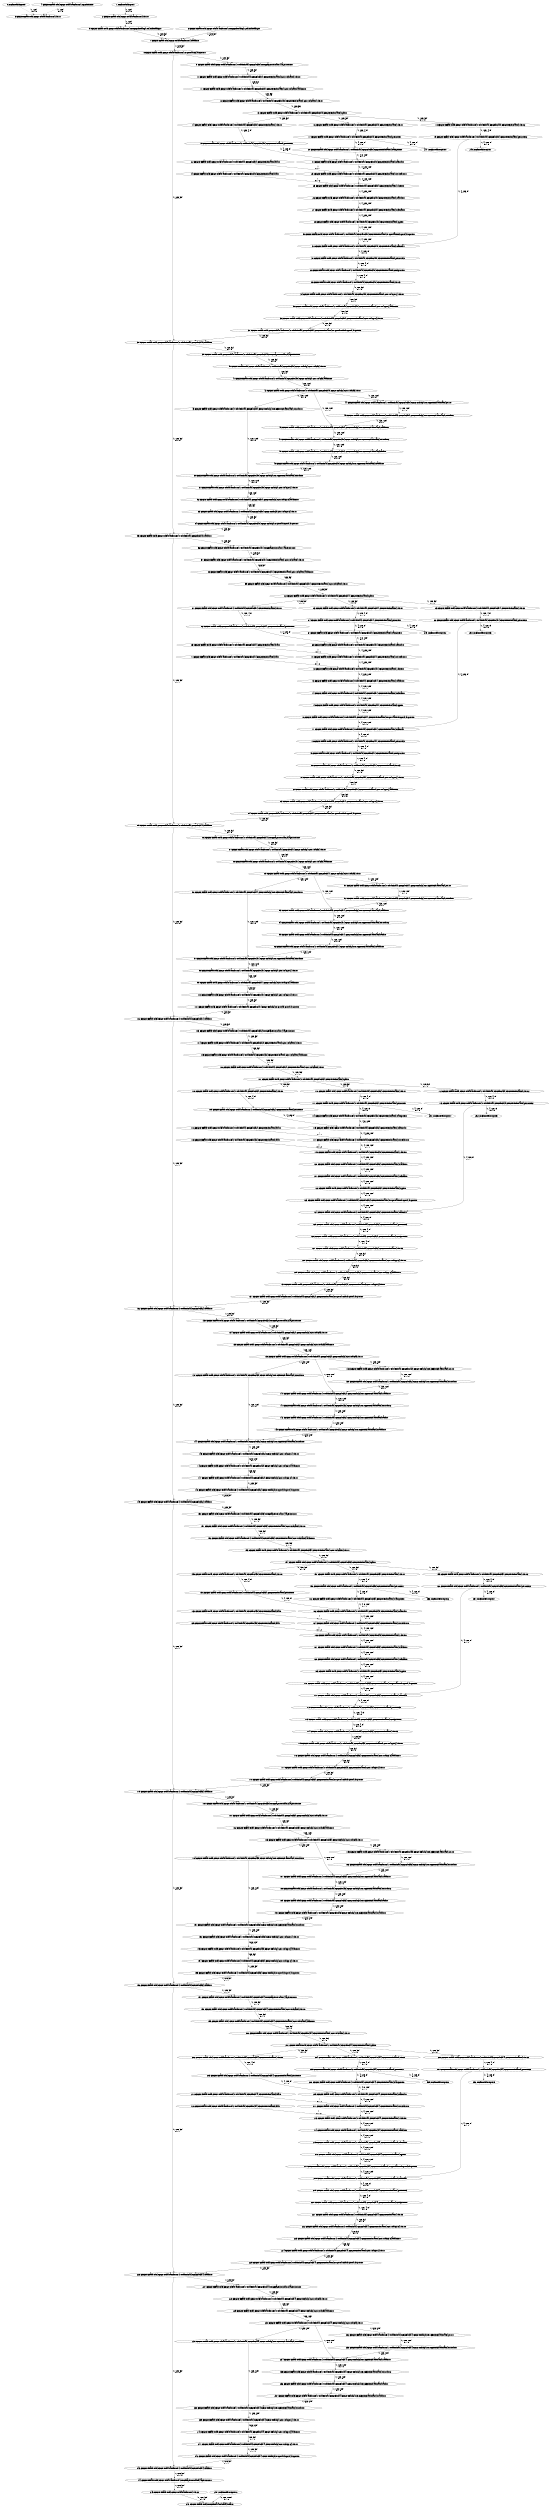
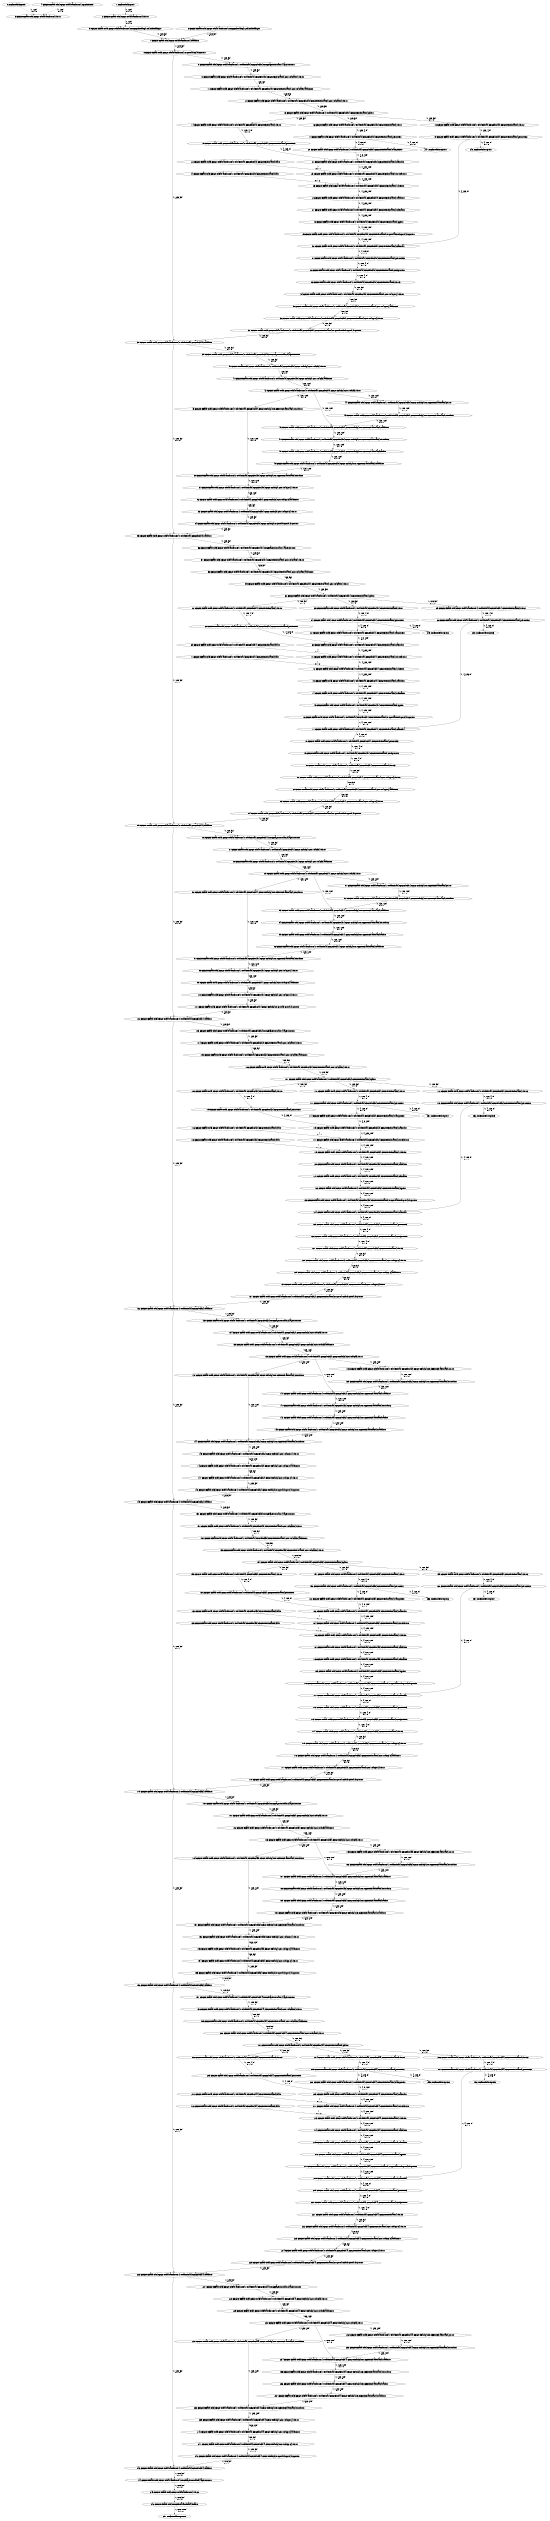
edge "257 /nncf_model_output_10" -> "246 GPT2LMHeadModel/NNCFLinear[lm_head]/linear_0": reversed
